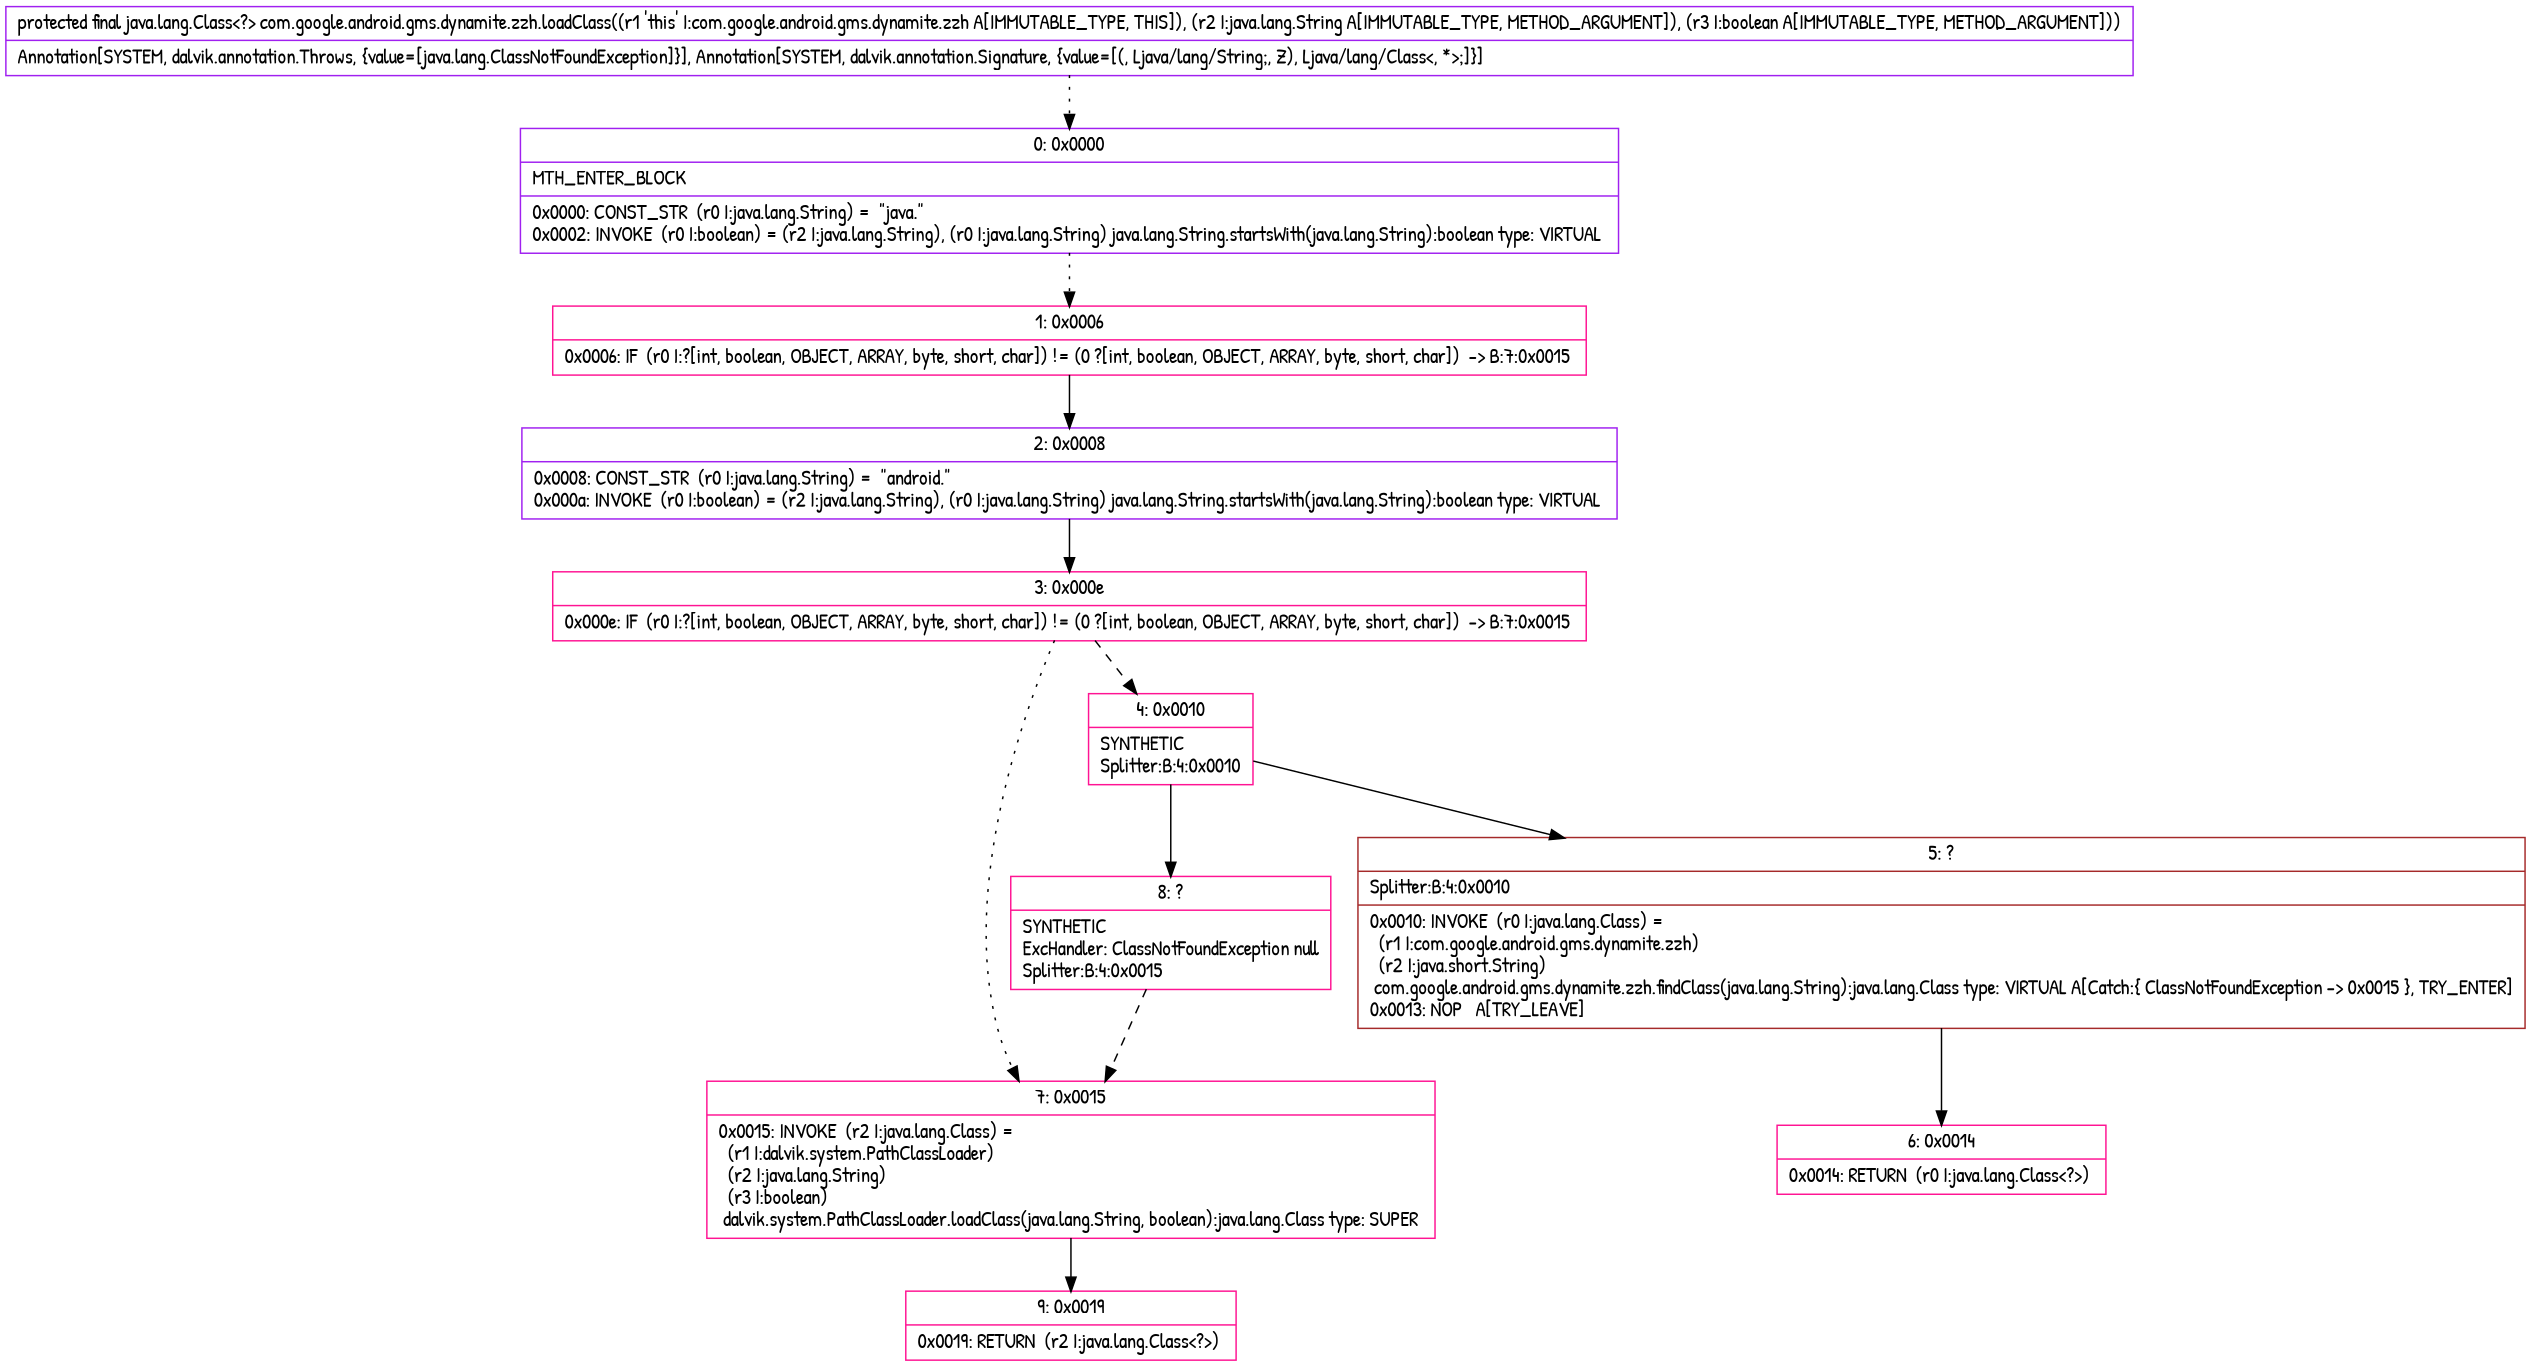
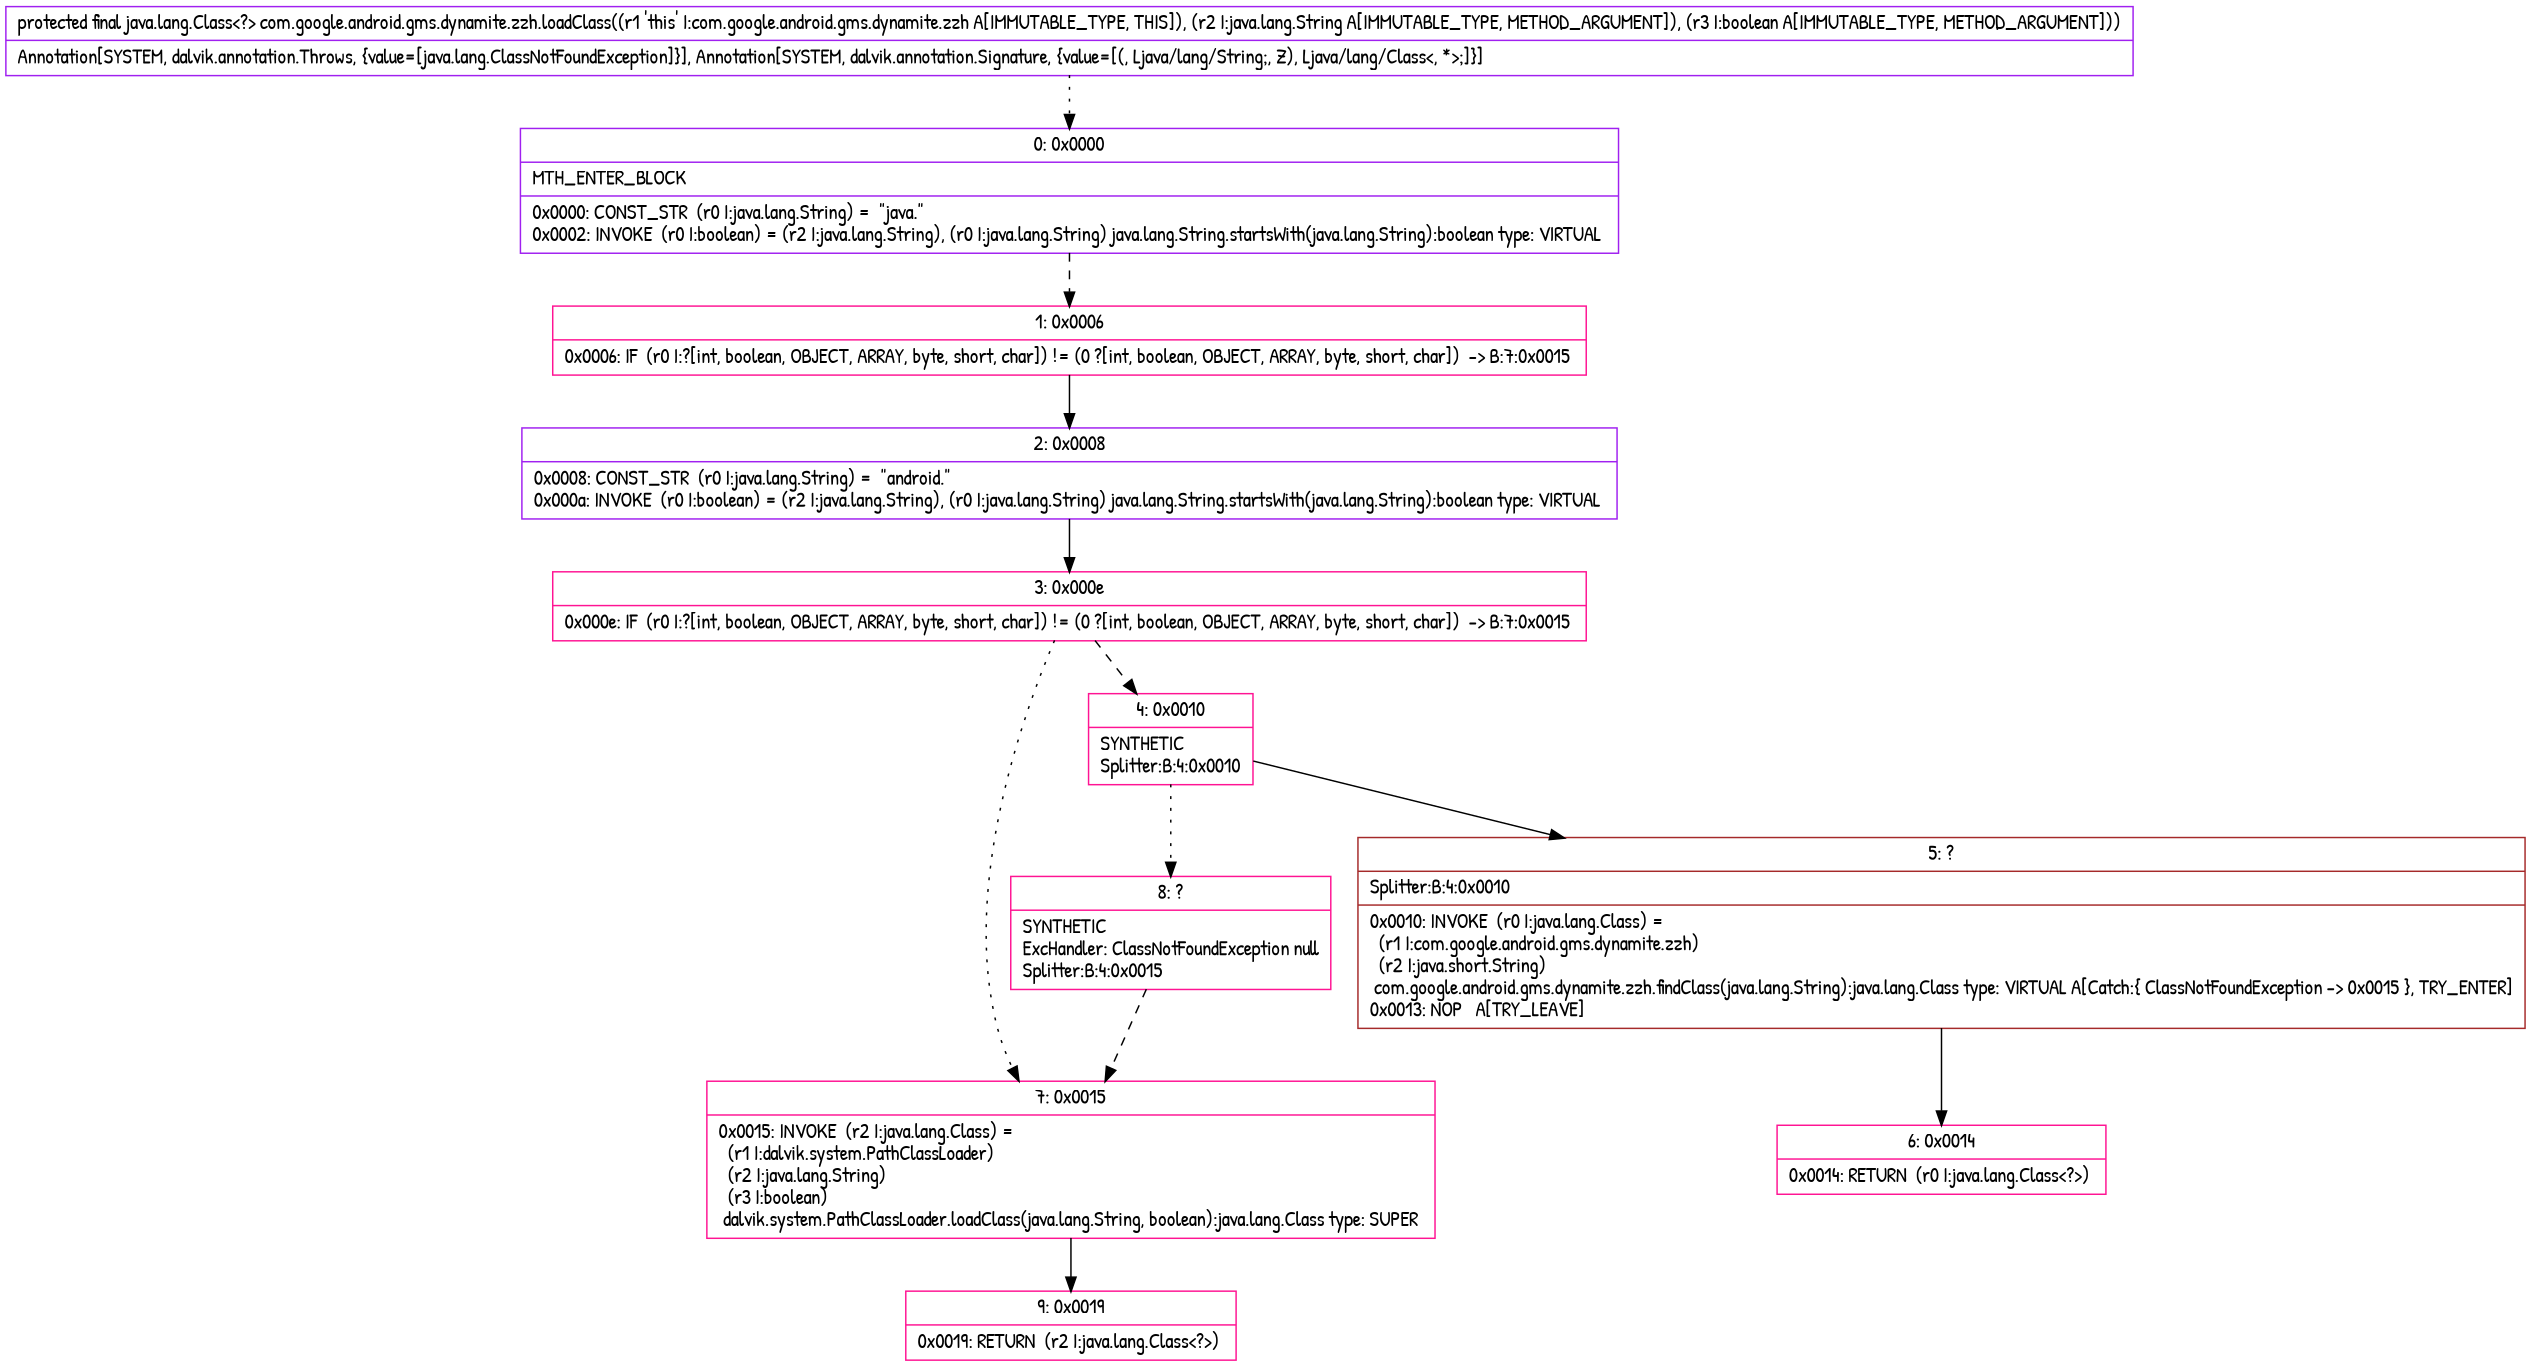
edge "0: 0x0000" -> "1: 0x0006": style dotted -> dashed
edge "4: 0x0010" -> "8: ?": style solid -> dotted
